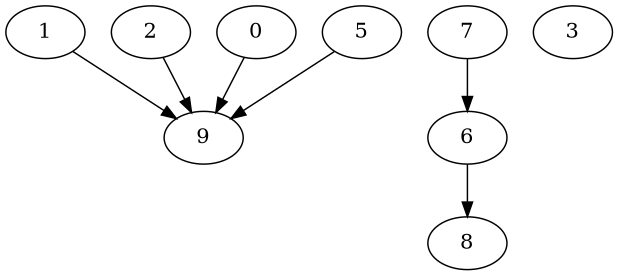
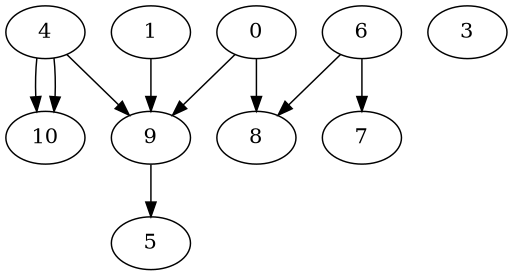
node "2": label "2" -> "4"
edge "0" -> "8": added
edge "7" -> "6": reversed
edge "5" -> "9": reversed
node "10": added
